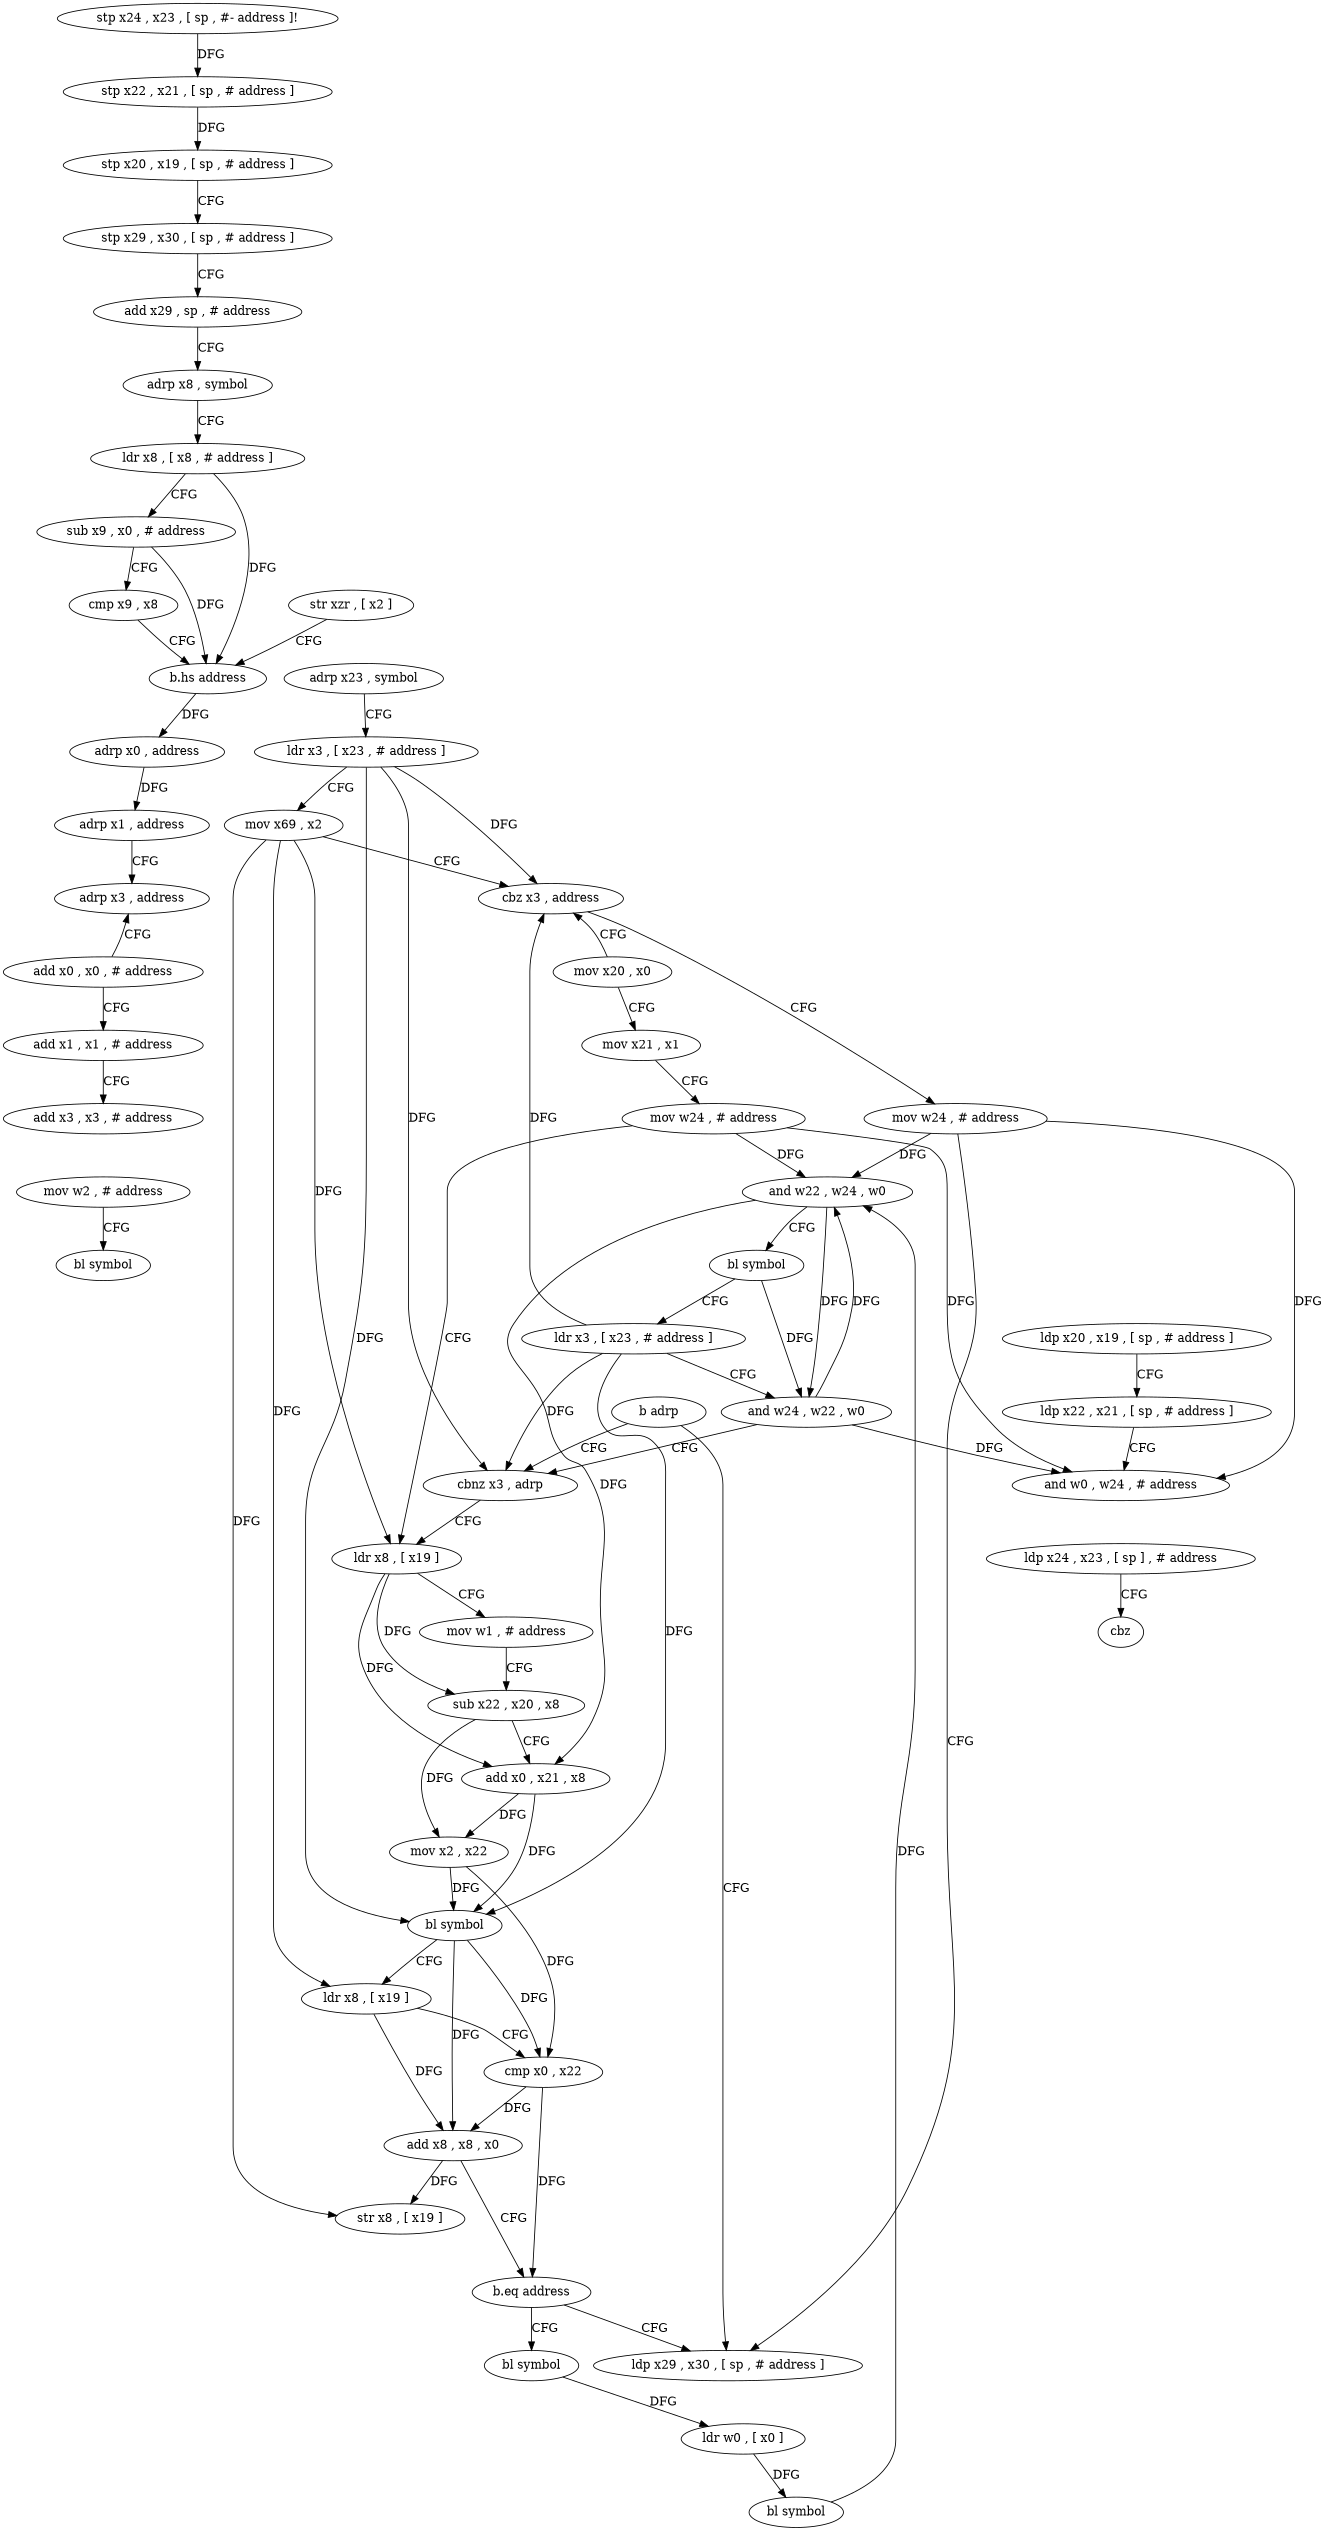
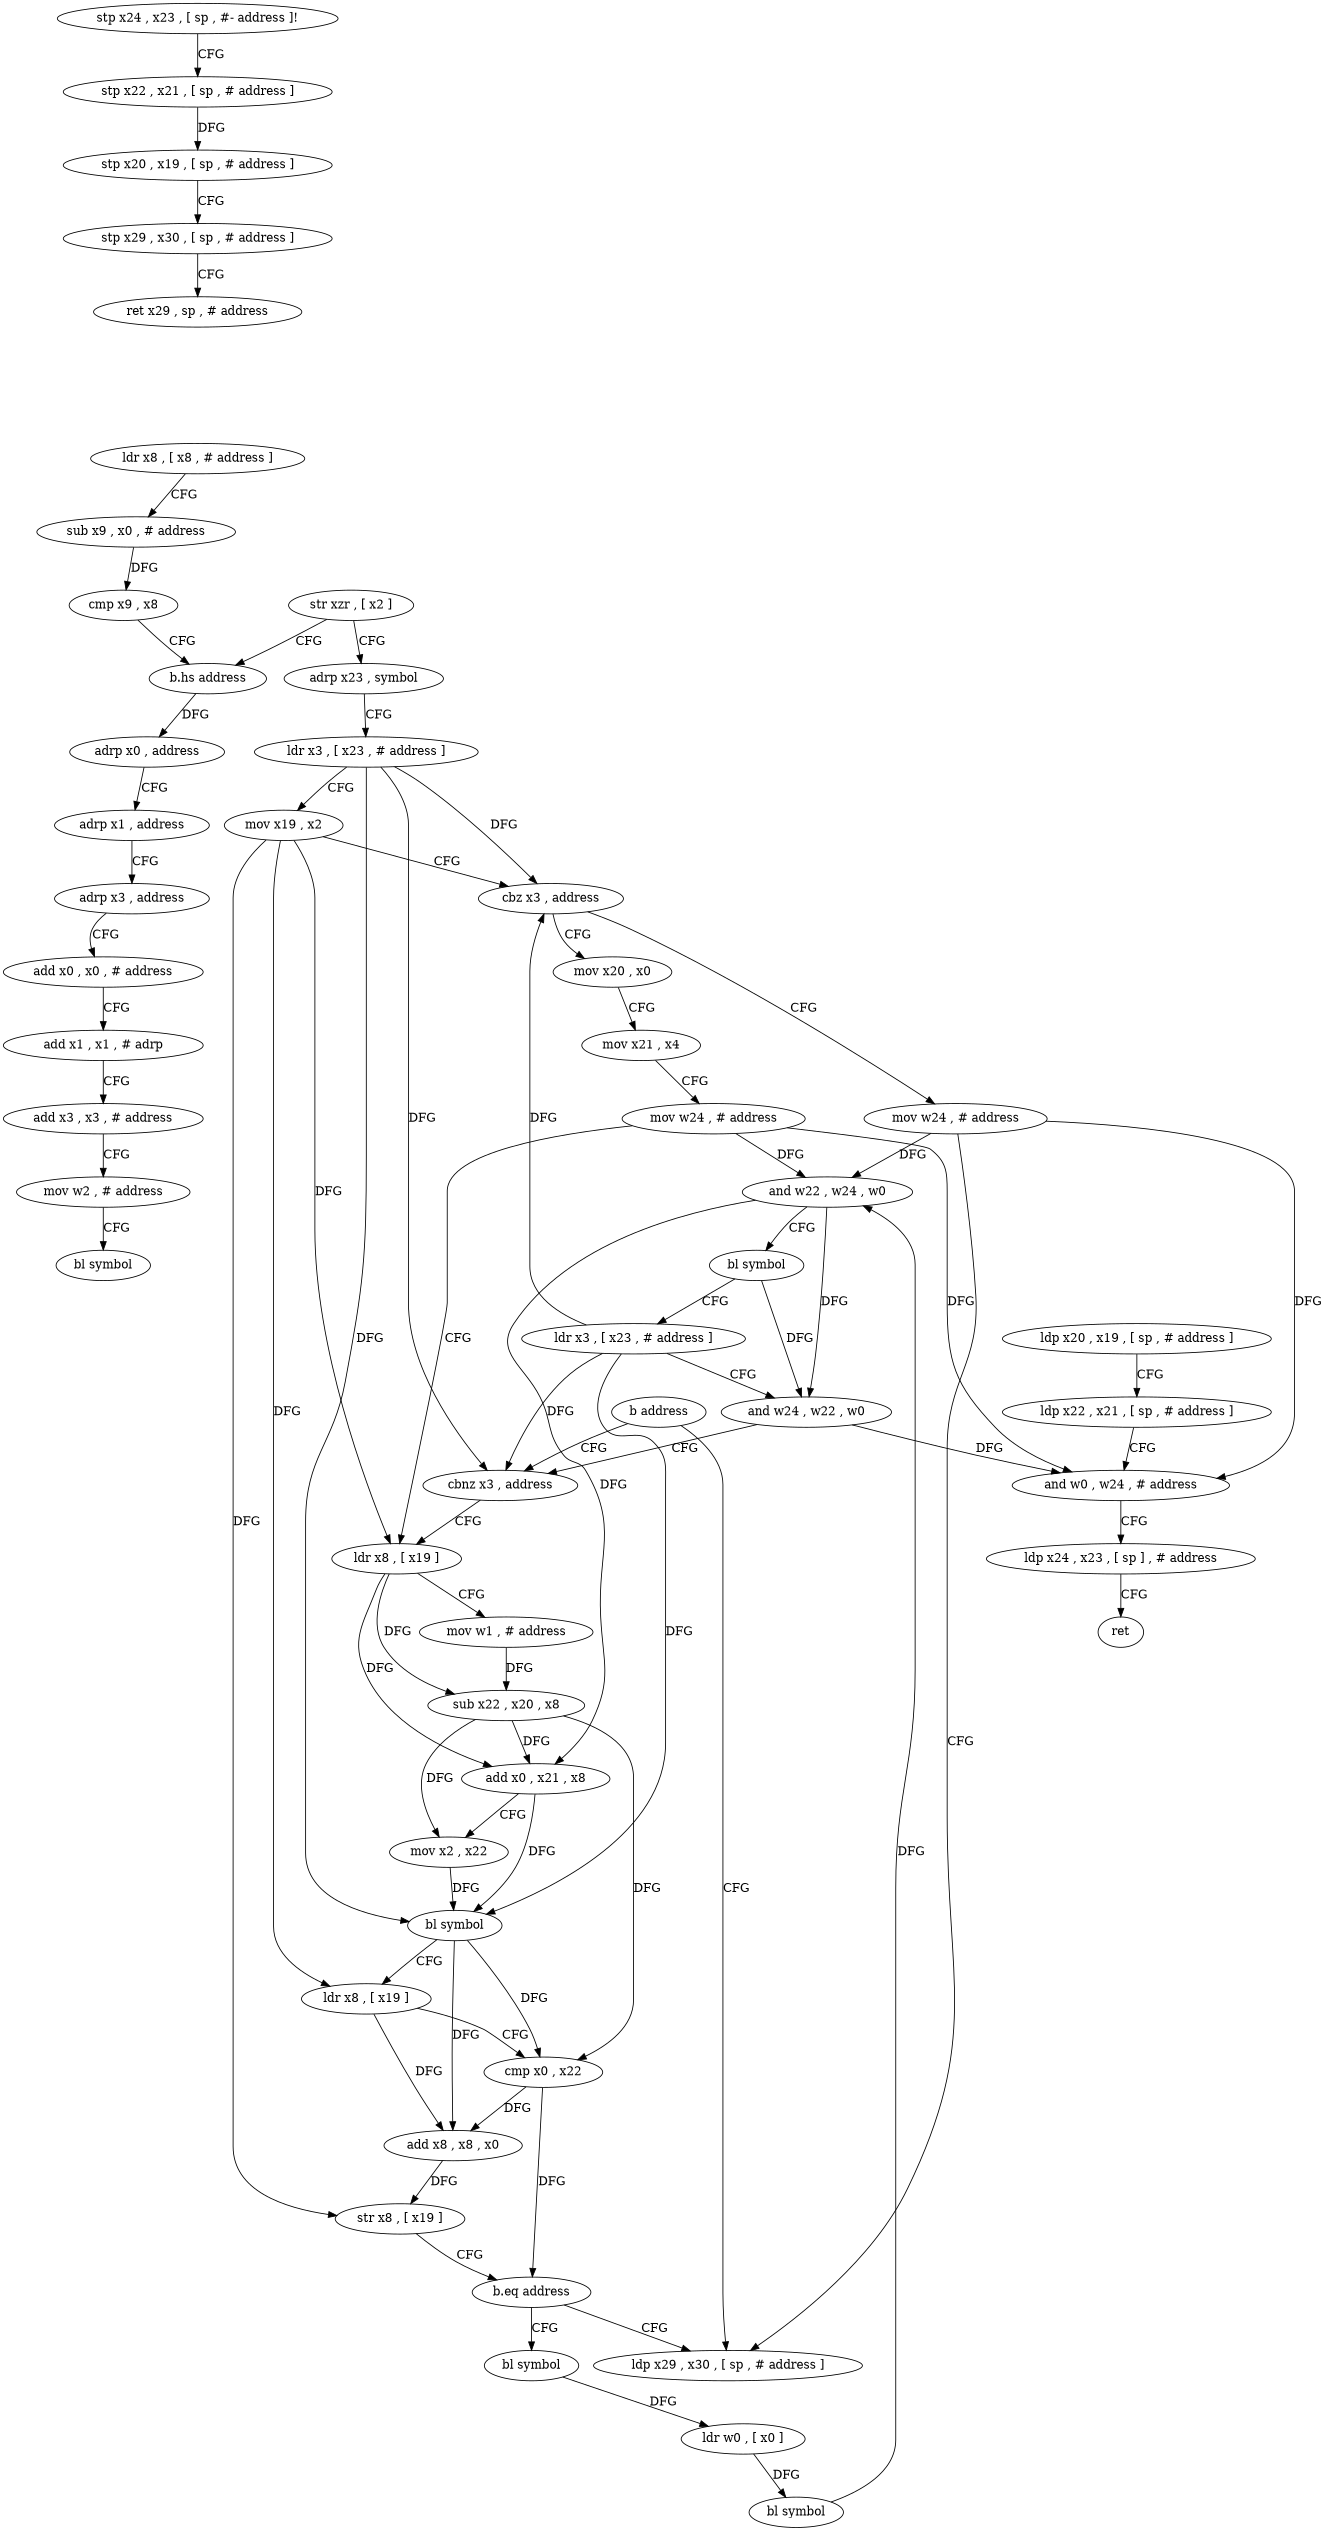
edge "stp x24 , x23 , [ sp , #- address ]!" -> "stp x22 , x21 , [ sp , # address ]": label "DFG" -> "CFG"
node "add x29 , sp , # address": label "add x29 , sp , # address" -> "ret x29 , sp , # address"
node "adrp x8 , symbol": removed
edge "ldr x8 , [ x8 , # address ]" -> "b.hs address": removed, label "DFG"
edge "sub x9 , x0 , # address" -> "cmp x9 , x8": label "CFG" -> "DFG"
edge "sub x9 , x0 , # address" -> "b.hs address": removed, label "DFG"
edge "str xzr , [ x2 ]" -> "adrp x23 , symbol": added, label "CFG"
edge "adrp x0 , address" -> "adrp x1 , address": label "DFG" -> "CFG"
node "mov x69 , x2": label "mov x69 , x2" -> "mov x19 , x2"
edge "mov x20 , x0" -> "cbz x3 , address": reversed
edge "add x0 , x0 , # address" -> "adrp x3 , address": reversed
node "add x1 , x1 , # address": label "add x1 , x1 , # address" -> "add x1 , x1 , # adrp"
node "mov x21 , x1": label "mov x21 , x1" -> "mov x21 , x4"
edge "add x3 , x3 , # address" -> "mov w2 , # address": added, label "CFG"
edge "and w24 , w22 , w0" -> "and w22 , w24 , w0": removed, label "DFG"
node "b adrp": label "b adrp" -> "b address"
node "cbnz x3 , adrp": label "cbnz x3 , adrp" -> "cbnz x3 , address"
edge "and w0 , w24 , # address" -> "ldp x24 , x23 , [ sp ] , # address": added, label "CFG"
node "cbz": label "cbz" -> "ret"
edge "mov w1 , # address" -> "sub x22 , x20 , x8": label "CFG" -> "DFG"
edge "sub x22 , x20 , x8" -> "add x0 , x21 , x8": label "CFG" -> "DFG"
edge "add x0 , x21 , x8" -> "mov x2 , x22": label "DFG" -> "CFG"
edge "mov x2 , x22" -> "cmp x0 , x22": now "sub x22 , x20 , x8" -> "cmp x0 , x22"
edge "add x8 , x8 , x0" -> "b.eq address": now "str x8 , [ x19 ]" -> "b.eq address"
